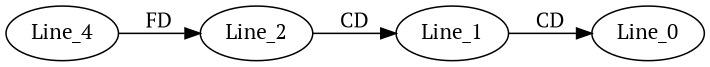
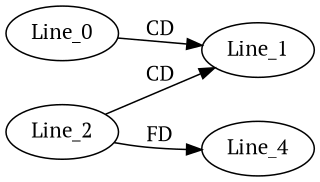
edge "Line_4" -> "Line_2": reversed
edge "Line_1" -> "Line_0": reversed
